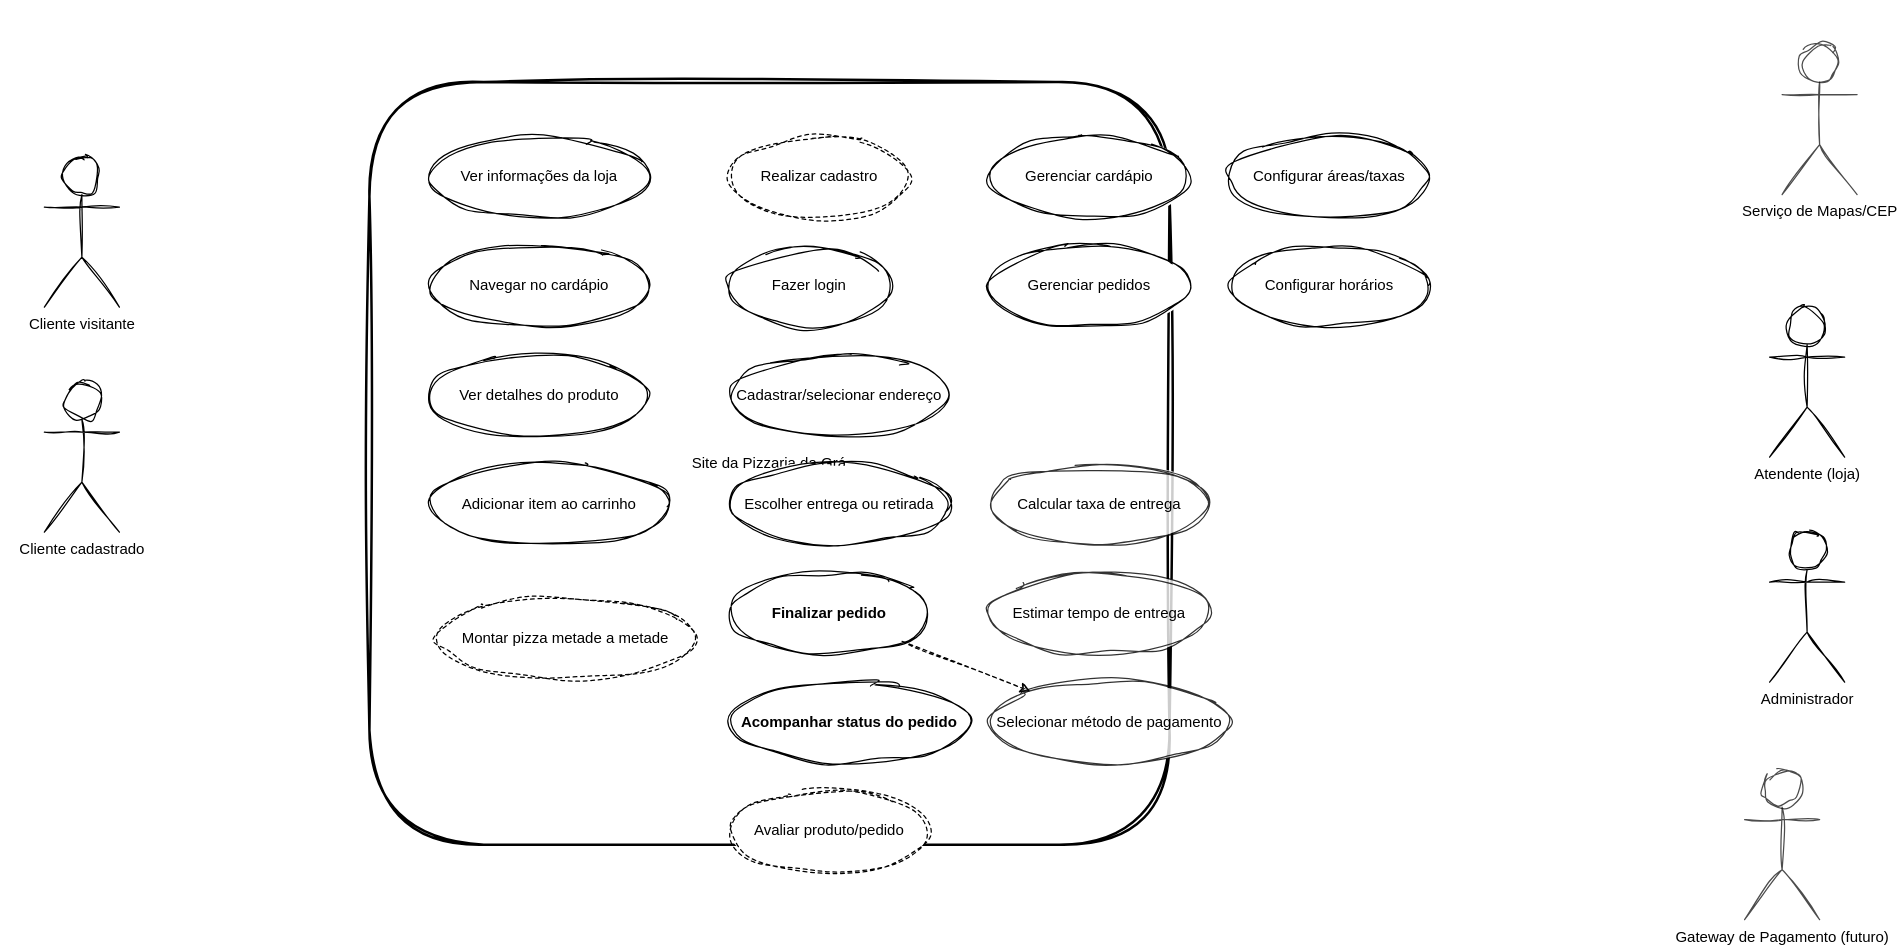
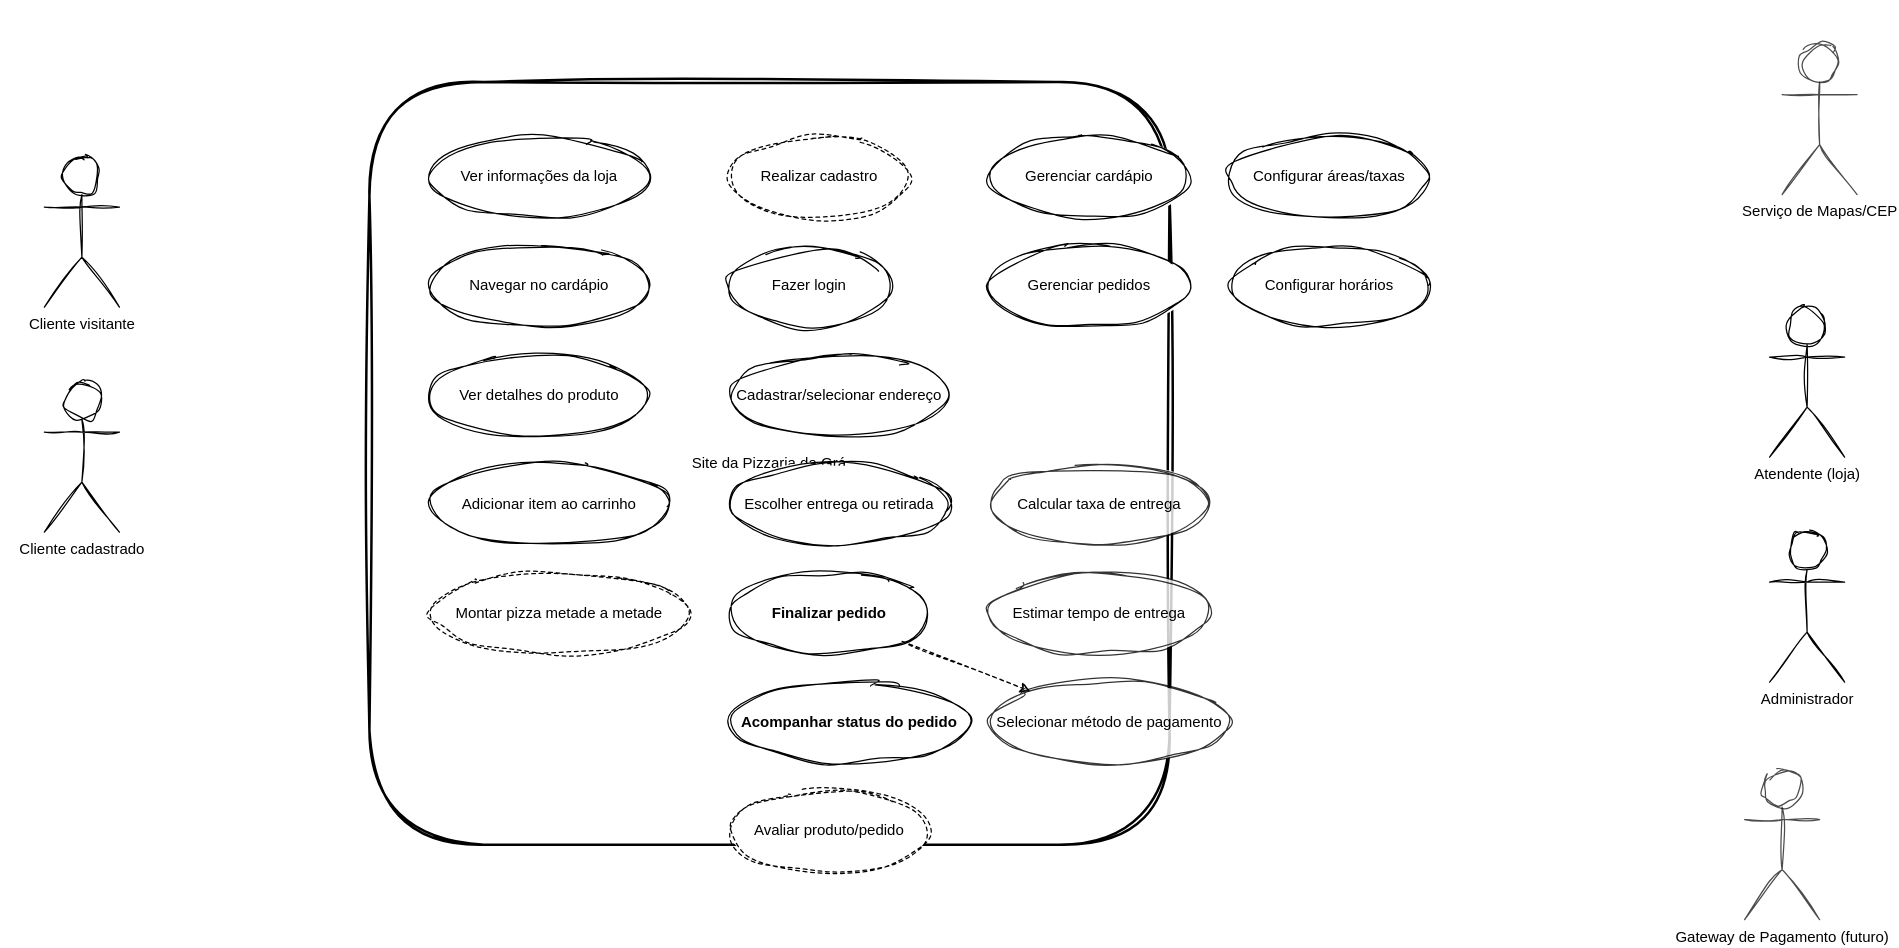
node "Montar pizza metade a metade": moved (566, 638) -> (559, 613)
